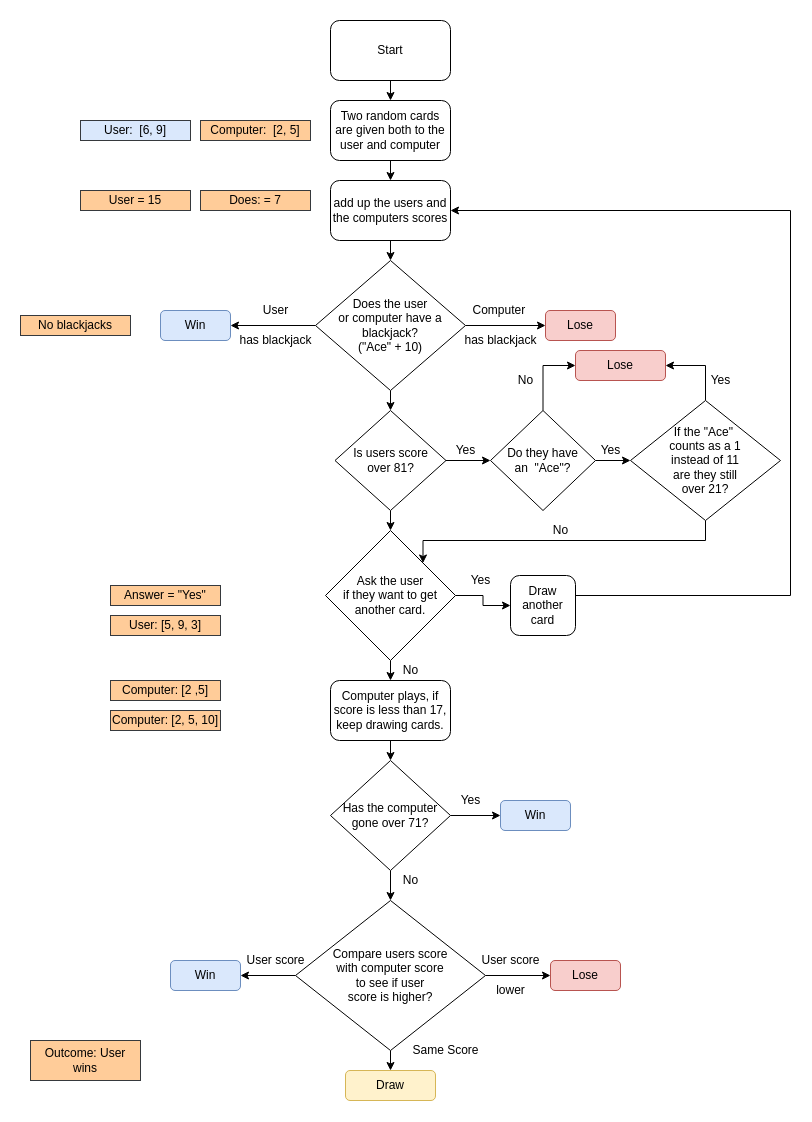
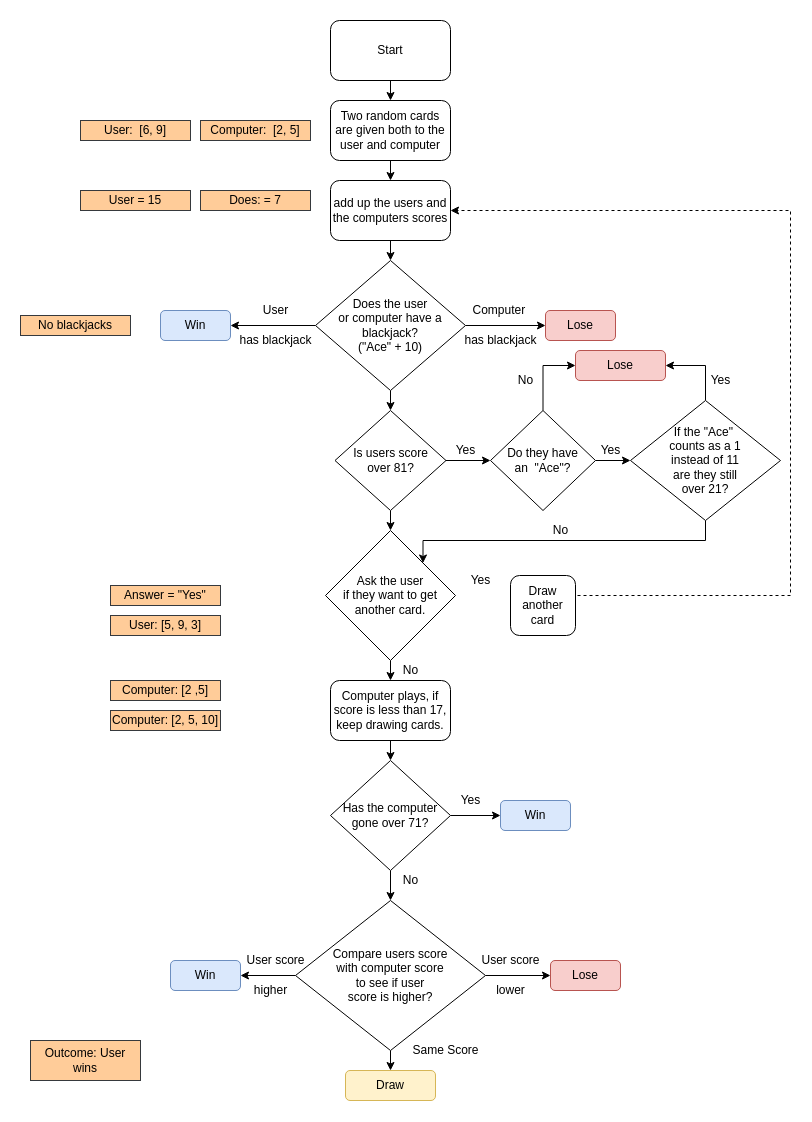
node "User: [6, 9]": fillcolor #dae8fc -> #ffcc99
edge "Draw another card" -> "add up the users and the computers scores": style solid -> dashed
edge "Ask the user if they want to get another card." -> "Draw another card": removed
node "higher": added
